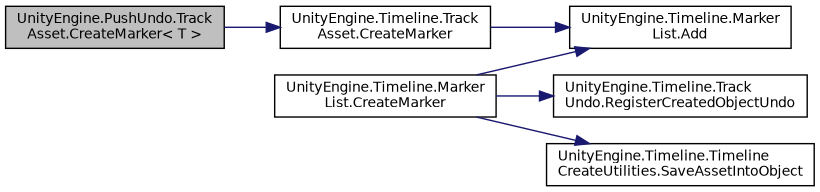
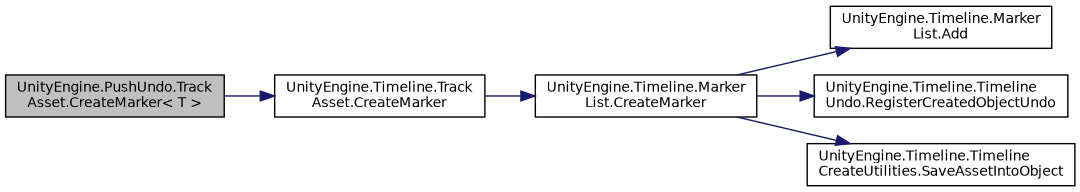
edge "UnityEngine.Timeline.Track Asset.CreateMarker" -> "UnityEngine.Timeline.Marker List.Add": now "UnityEngine.Timeline.Track Asset.CreateMarker" -> "UnityEngine.Timeline.Marker List.CreateMarker"
node "UnityEngine.Timeline.Track Undo.RegisterCreatedObjectUndo": label "UnityEngine.Timeline.Track Undo.RegisterCreatedObjectUndo" -> "UnityEngine.Timeline.Timeline Undo.RegisterCreatedObjectUndo"
